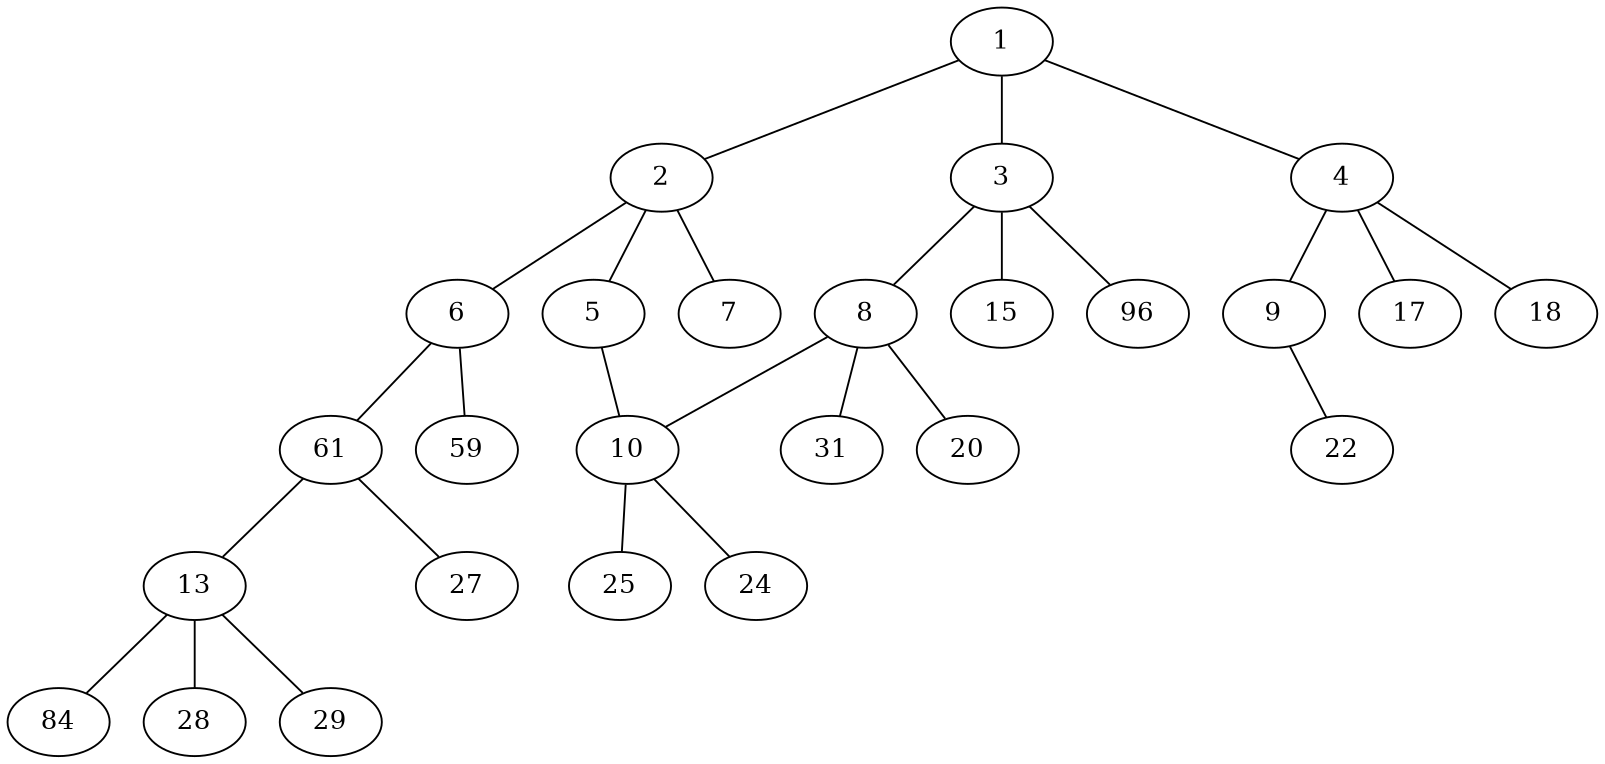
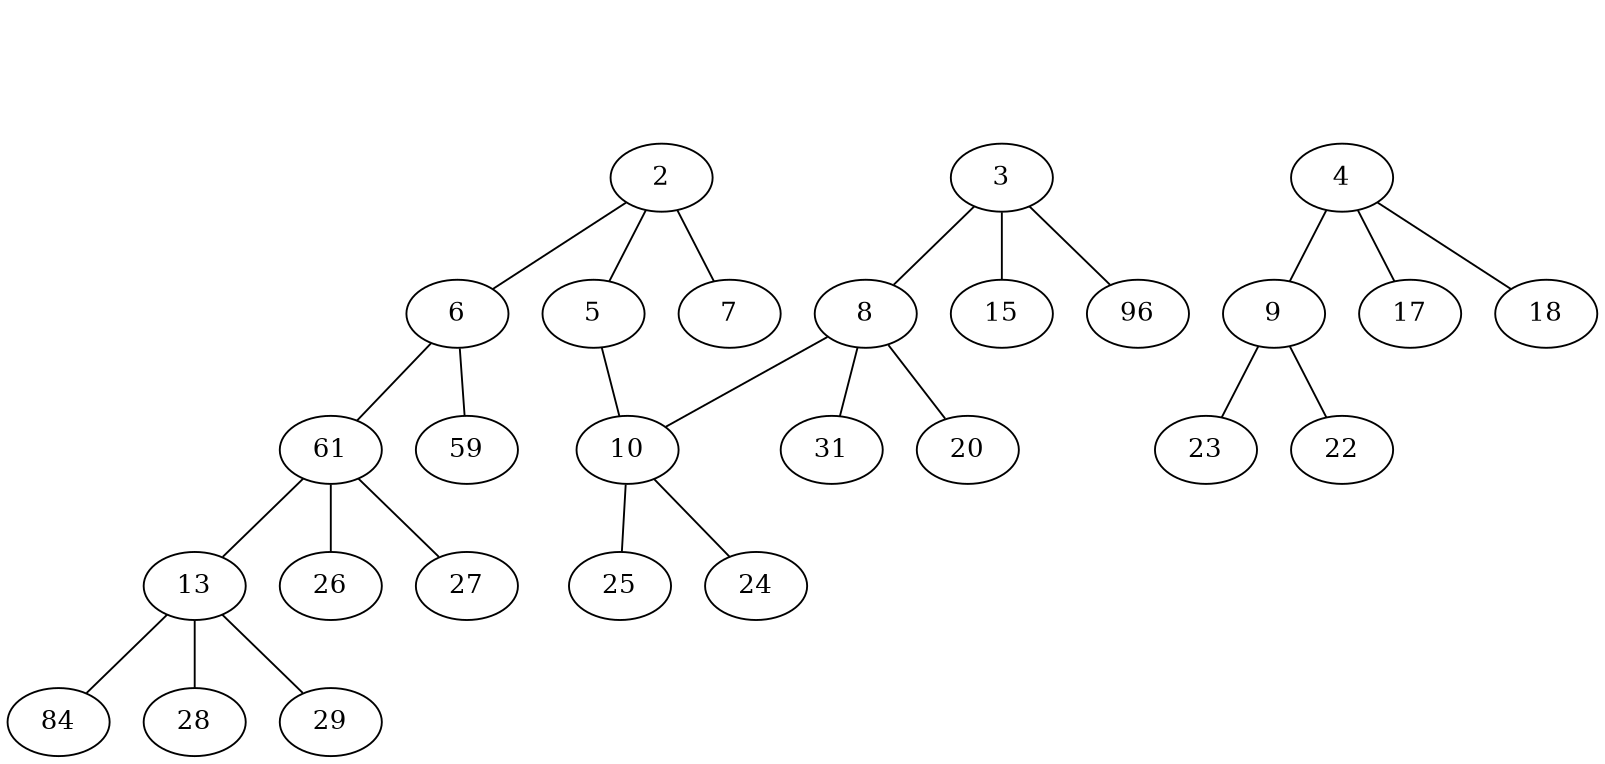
node "1": removed
node "23": added
node "26": added
